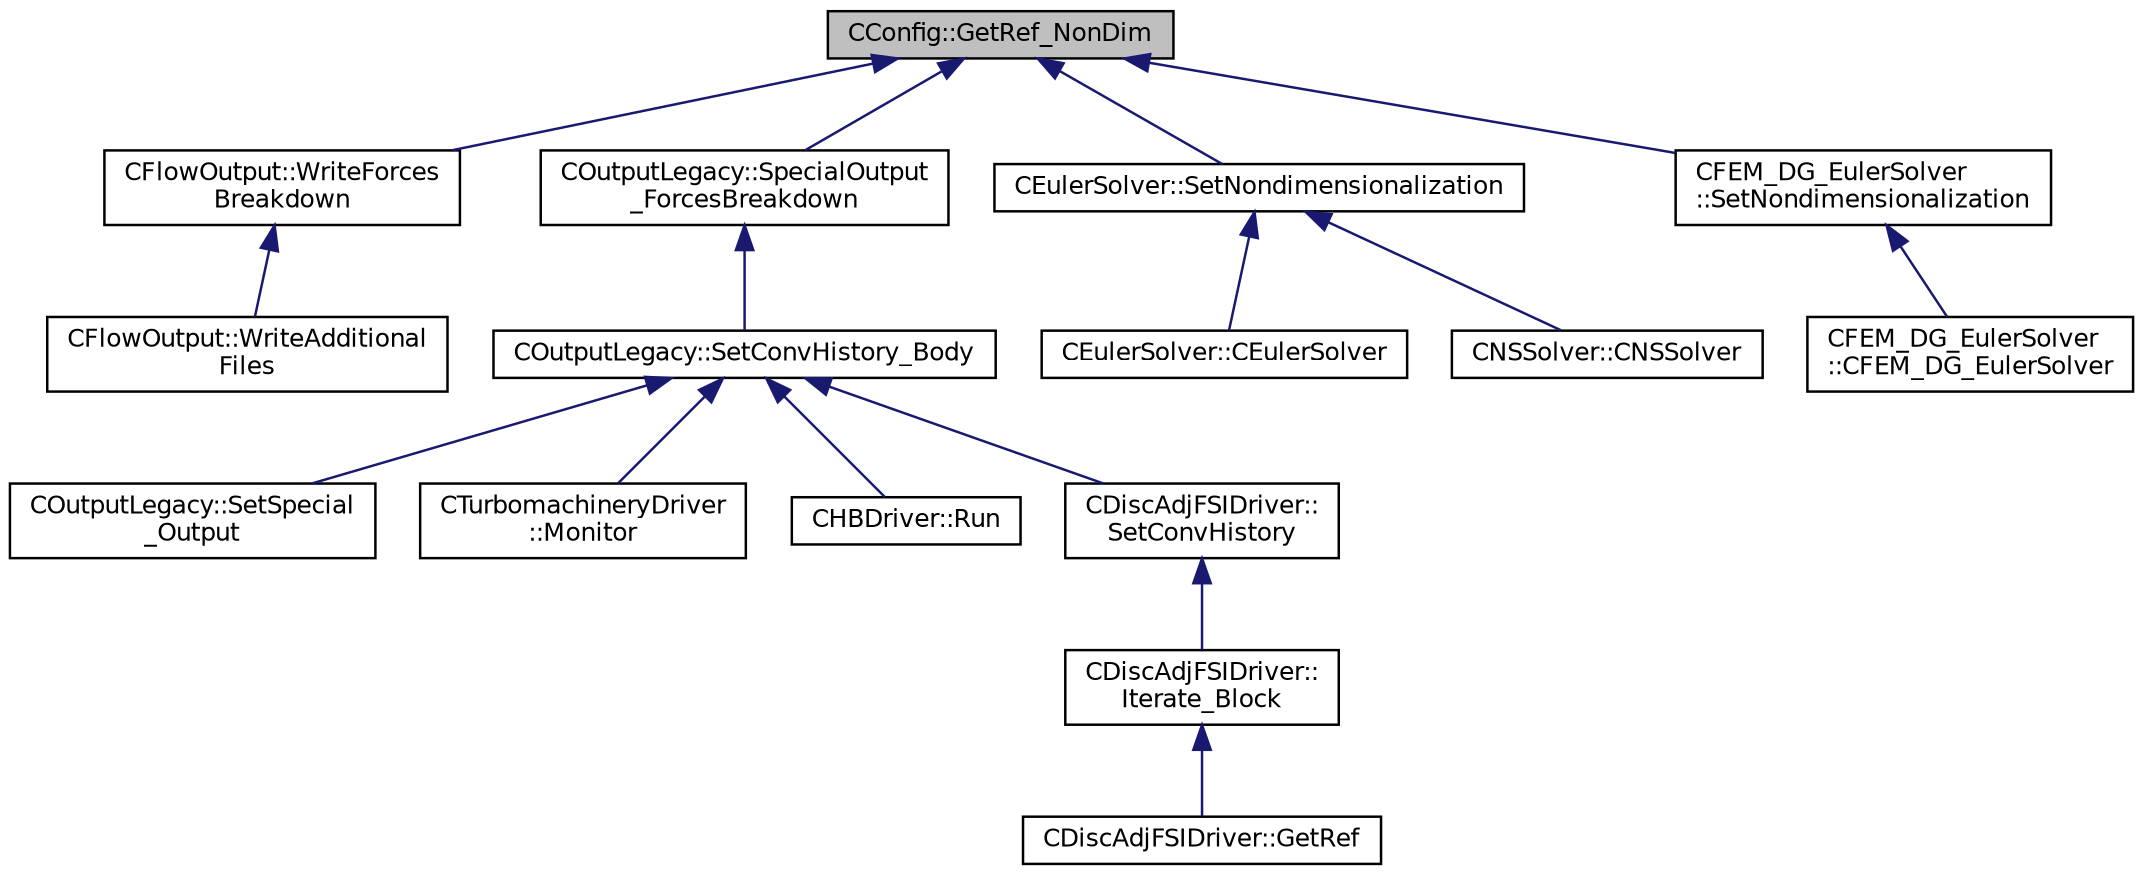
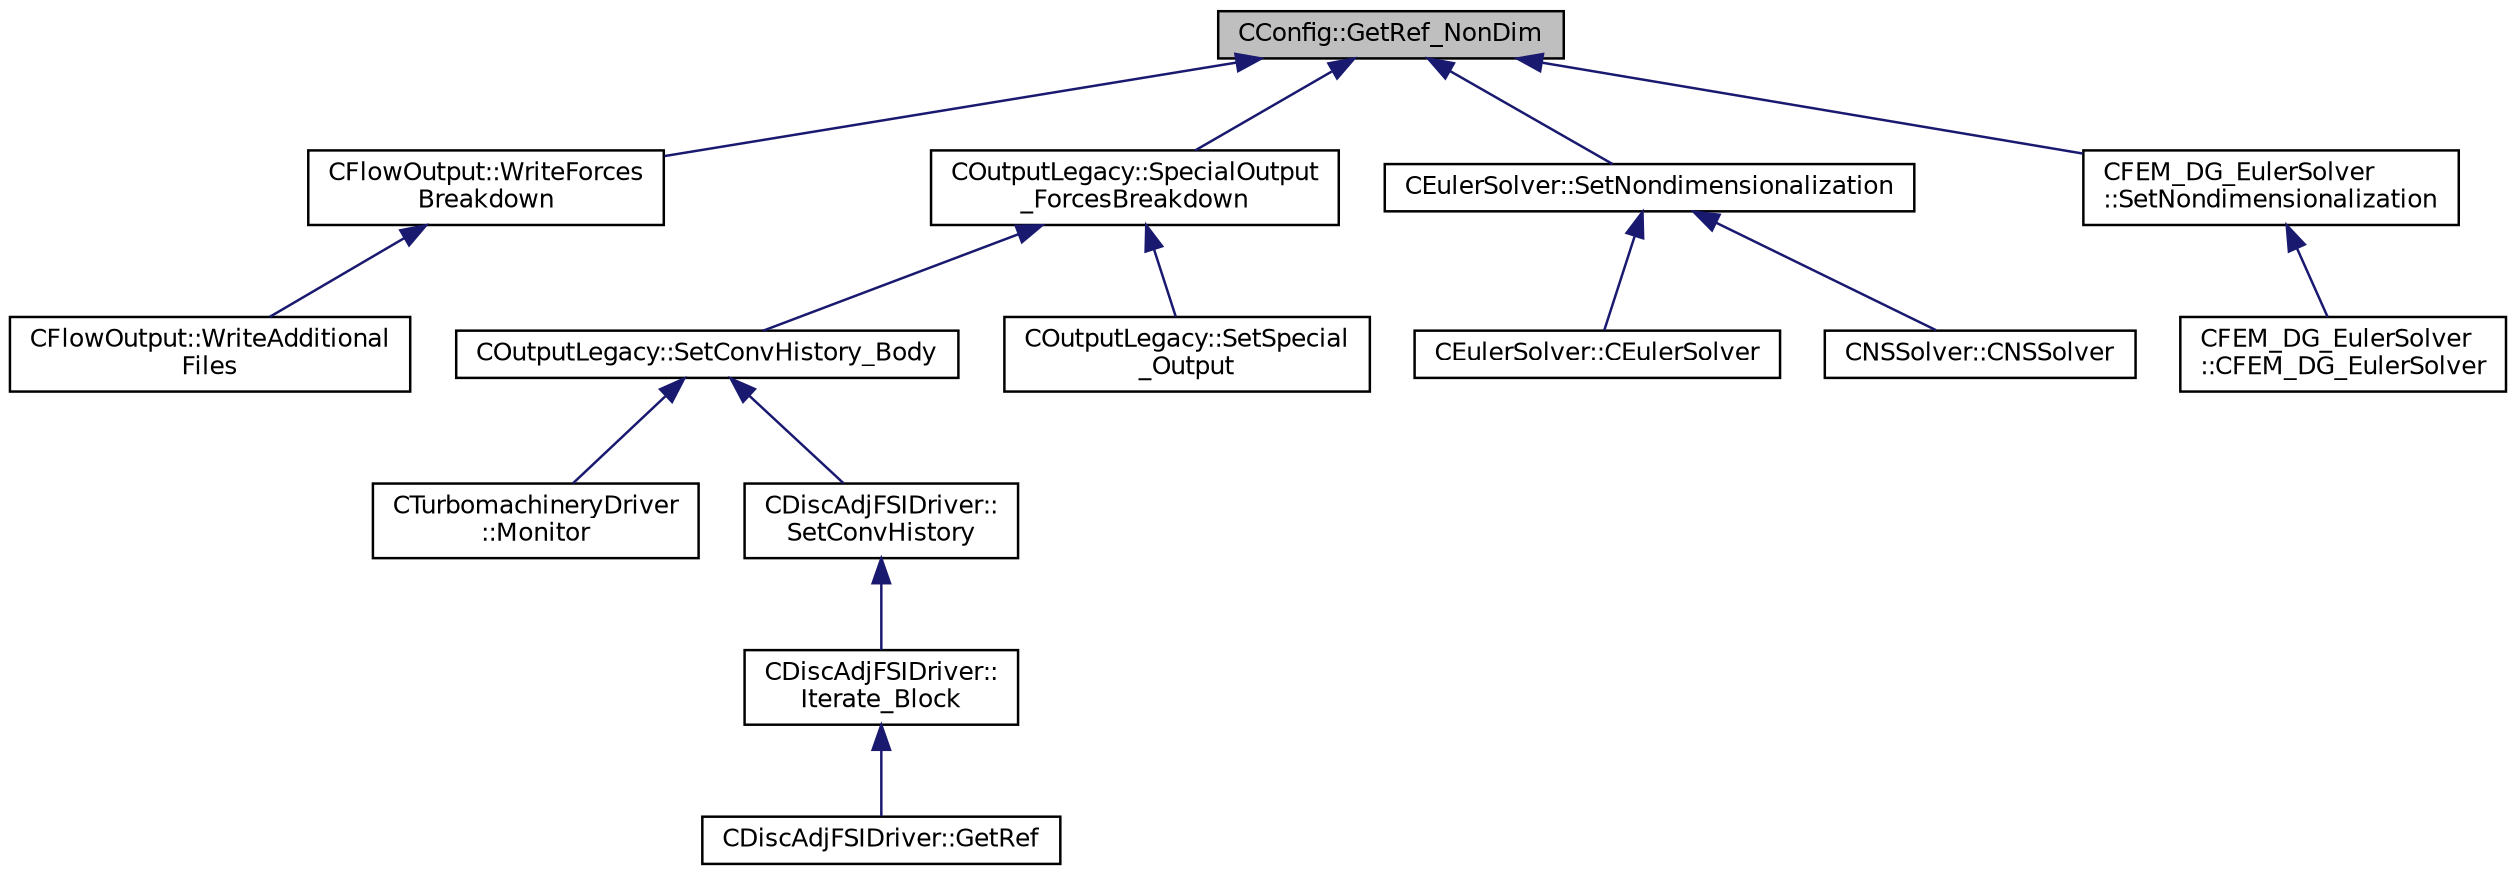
edge "COutputLegacy::SetSpecial _Output" -> "COutputLegacy::SetConvHistory_Body": now "COutputLegacy::SetSpecial _Output" -> "COutputLegacy::SpecialOutput _ForcesBreakdown"
node "CHBDriver::Run": removed
